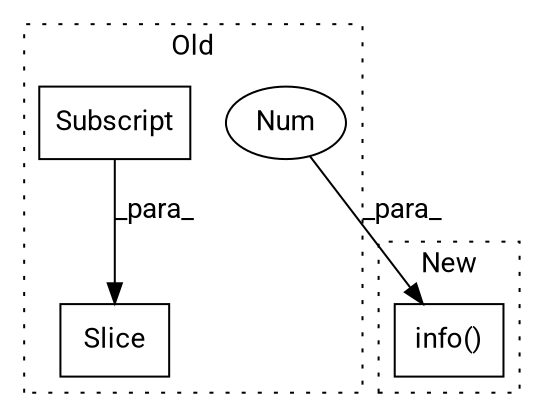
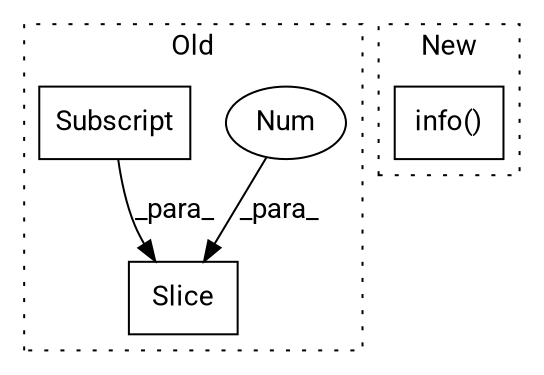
edge "Num" -> "info()": now "Num" -> "Slice"
